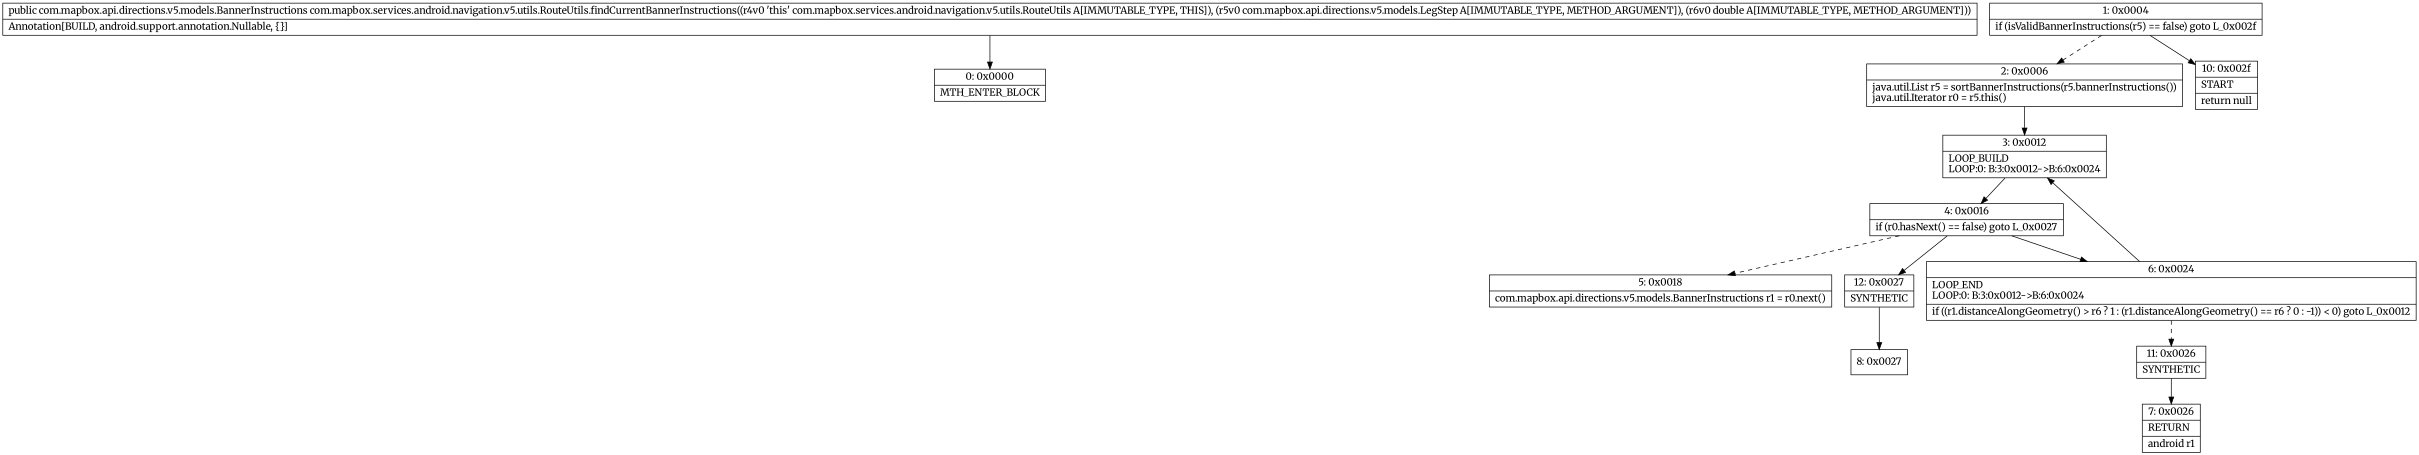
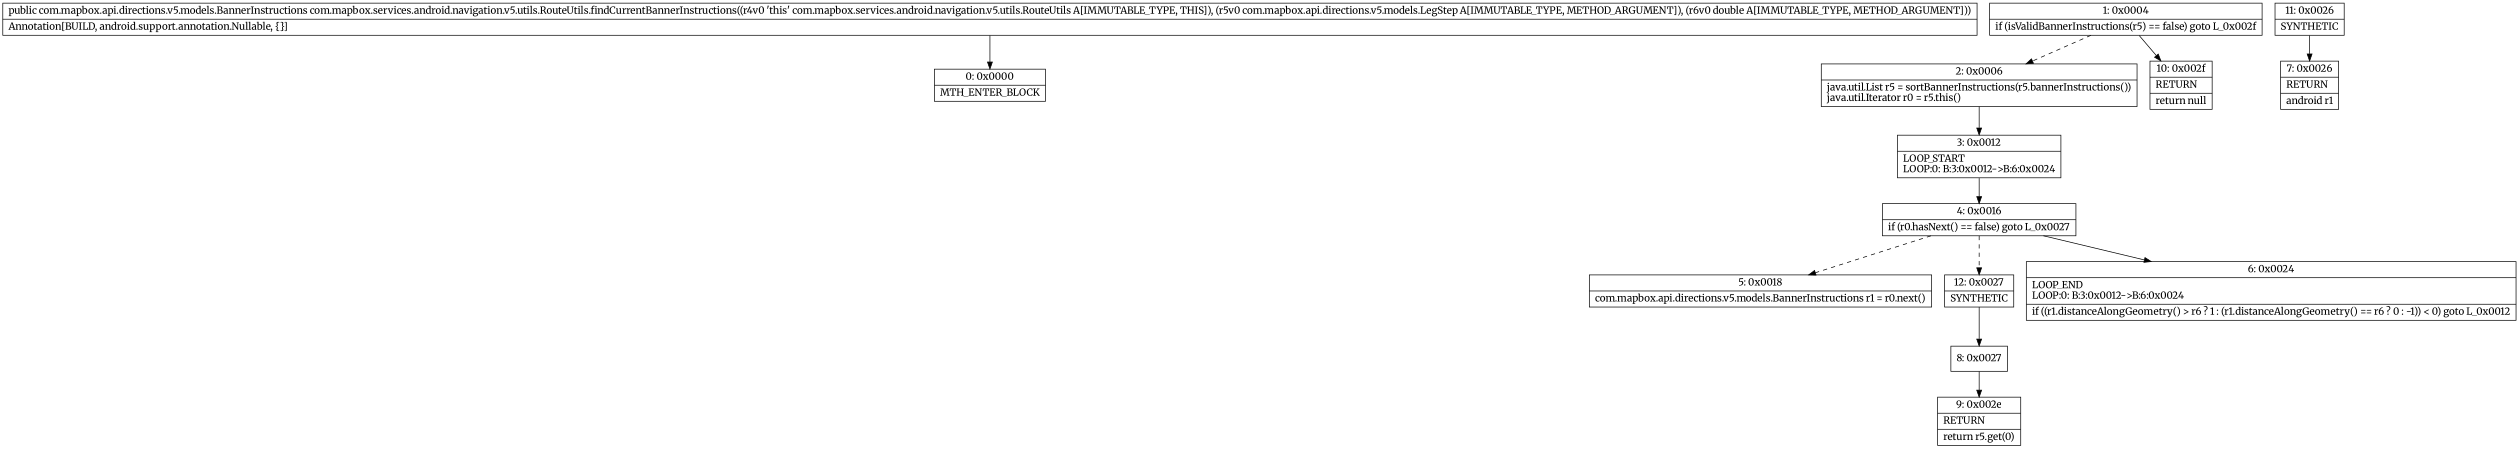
node "10: 0x002f": text "START" -> "RETURN"
node "3: 0x0012": text "LOOP_BUILD" -> "LOOP_START"
edge "6: 0x0024" -> "3: 0x0012": removed
edge "4: 0x0016" -> "12: 0x0027": style solid -> dashed
edge "6: 0x0024" -> "11: 0x0026": removed
node "9: 0x002e": added
